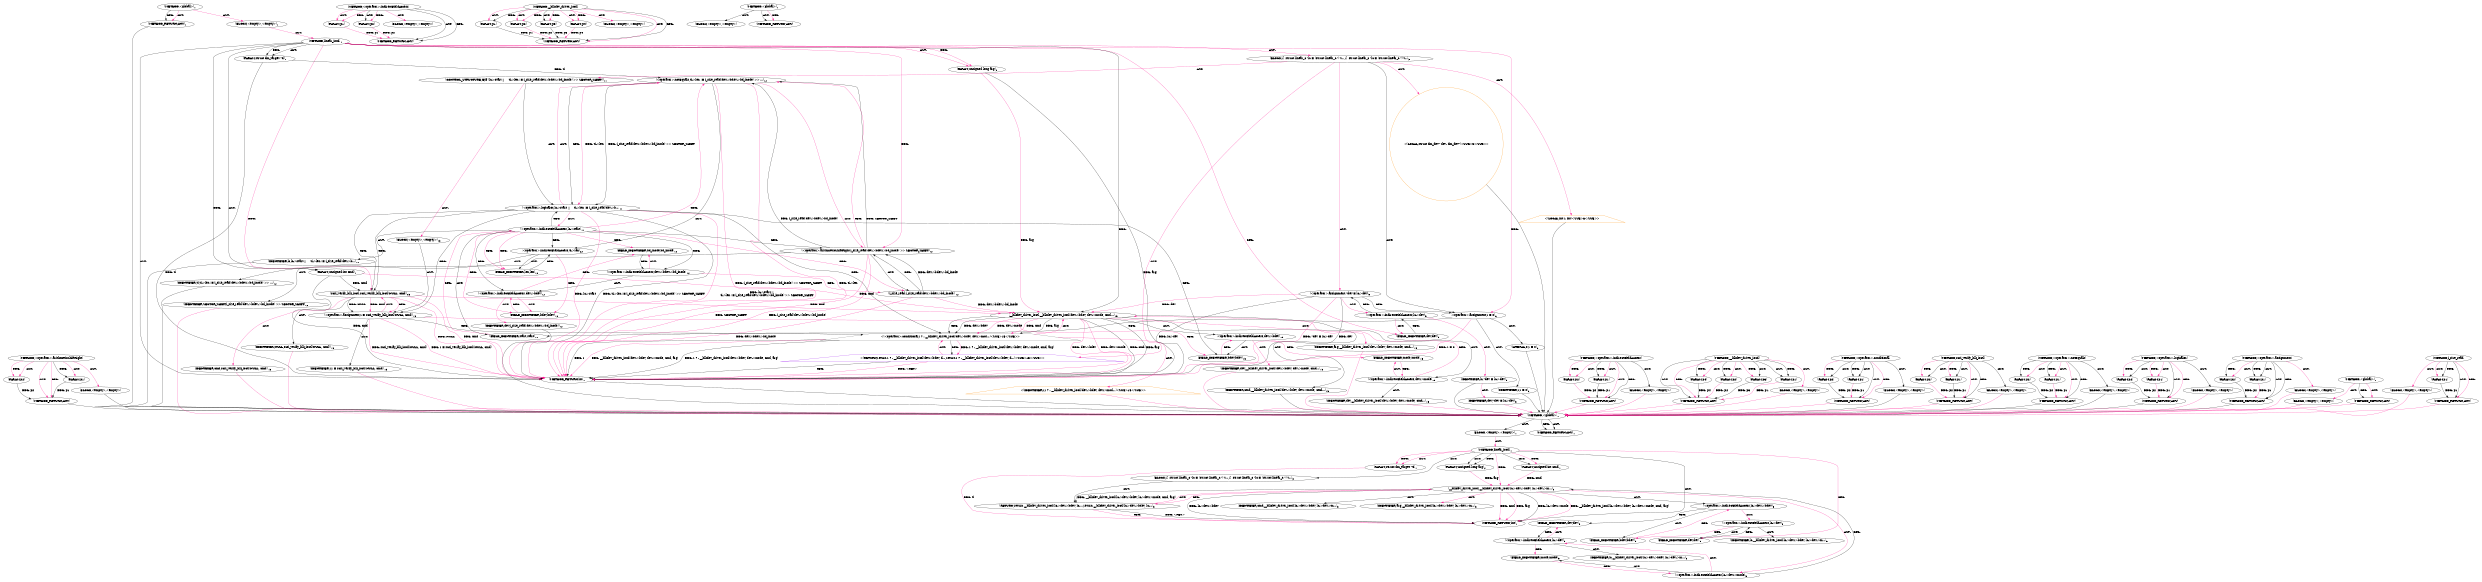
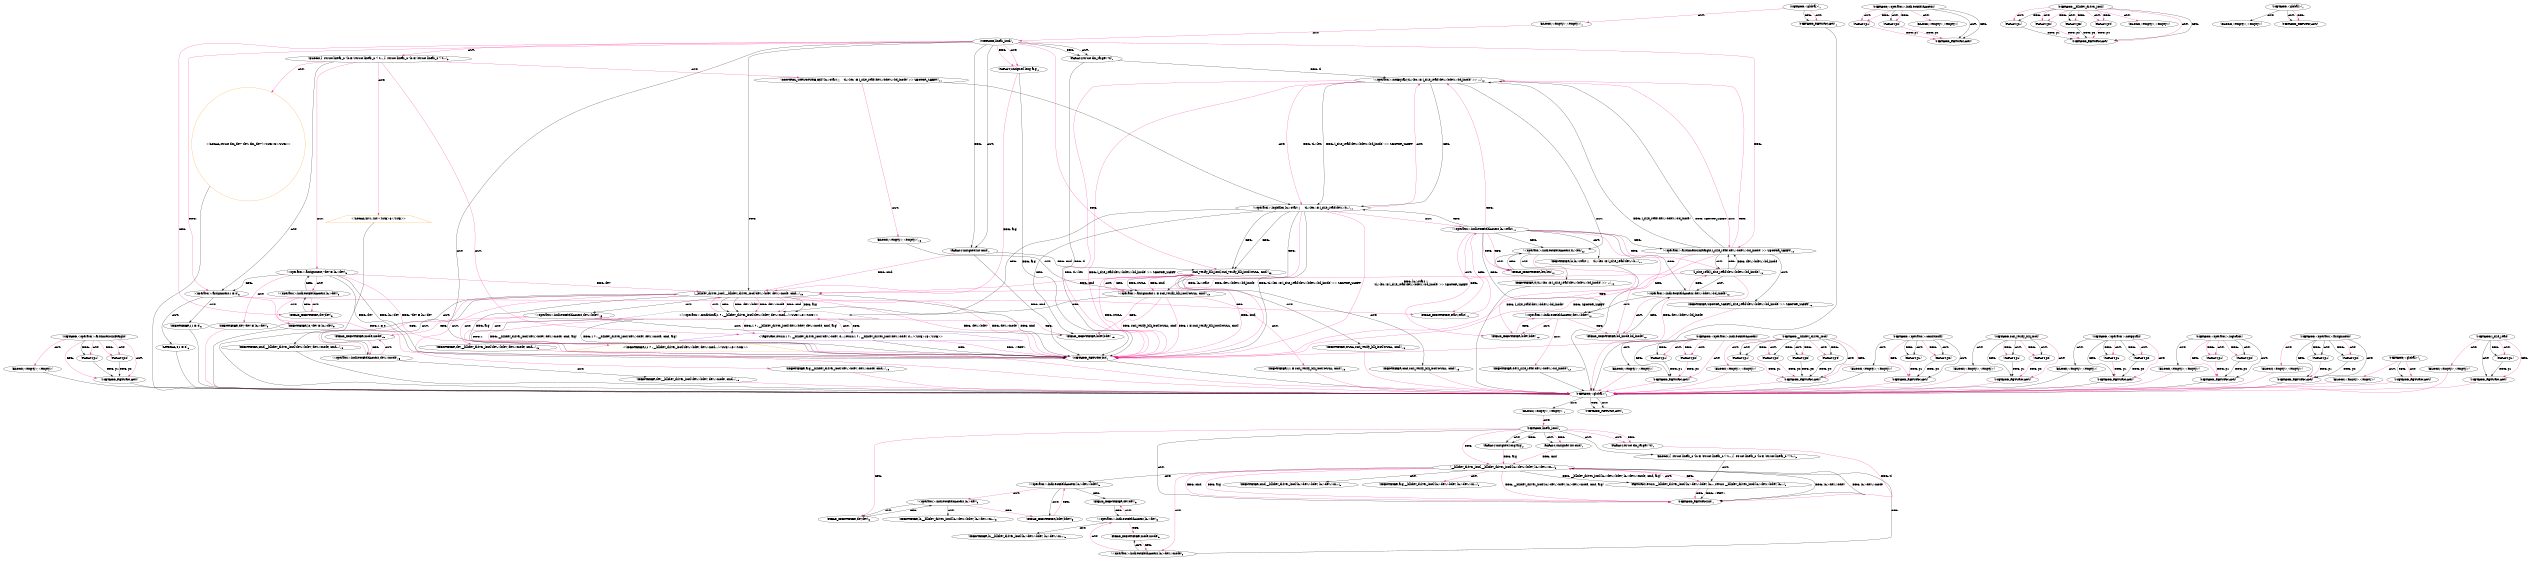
edge "(<operator>.indirectFieldAccess,lc->start)" -> "(FIELD_IDENTIFIER,start,start)": color black -> deeppink
edge "(i_size_read,i_size_read(dev->bdev->bd_inode))" -> "(<operator>.indirectFieldAccess,dev->bdev->bd_inode)": added, label "AST:"
edge "(scsi_verify_blk_ioctl,scsi_verify_blk_ioctl(NULL, cmd))" -> "(IDENTIFIER,cmd,scsi_verify_blk_ioctl(NULL, cmd))": color deeppink -> black
edge "(<operator>.assignment,r = 0)" -> "(FIELD_IDENTIFIER,start,start)": color black -> deeppink
edge "(<operator>.assignment,r = scsi_verify_blk_ioctl(NULL, cmd))" -> "(IDENTIFIER,r,r = scsi_verify_blk_ioctl(NULL, cmd))": color black -> deeppink
edge "(IDENTIFIER,lc,*dev = lc->dev)" -> "(IDENTIFIER,dev,*dev = lc->dev)": now "(<operator>.assignment,*dev = lc->dev)" -> "(IDENTIFIER,dev,*dev = lc->dev)"
